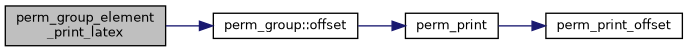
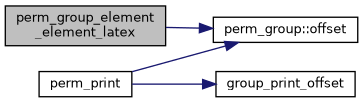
node "perm_group_element _print_latex": label "perm_group_element _print_latex" -> "perm_group_element _element_latex"
edge "perm_group::offset" -> "perm_print": reversed
node "perm_print_offset": label "perm_print_offset" -> "group_print_offset"
